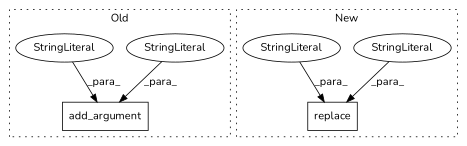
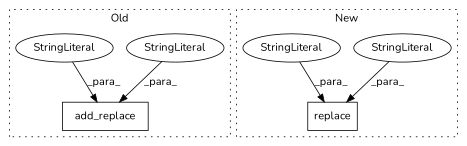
node "add_argument": label "add_argument" -> "add_replace"
